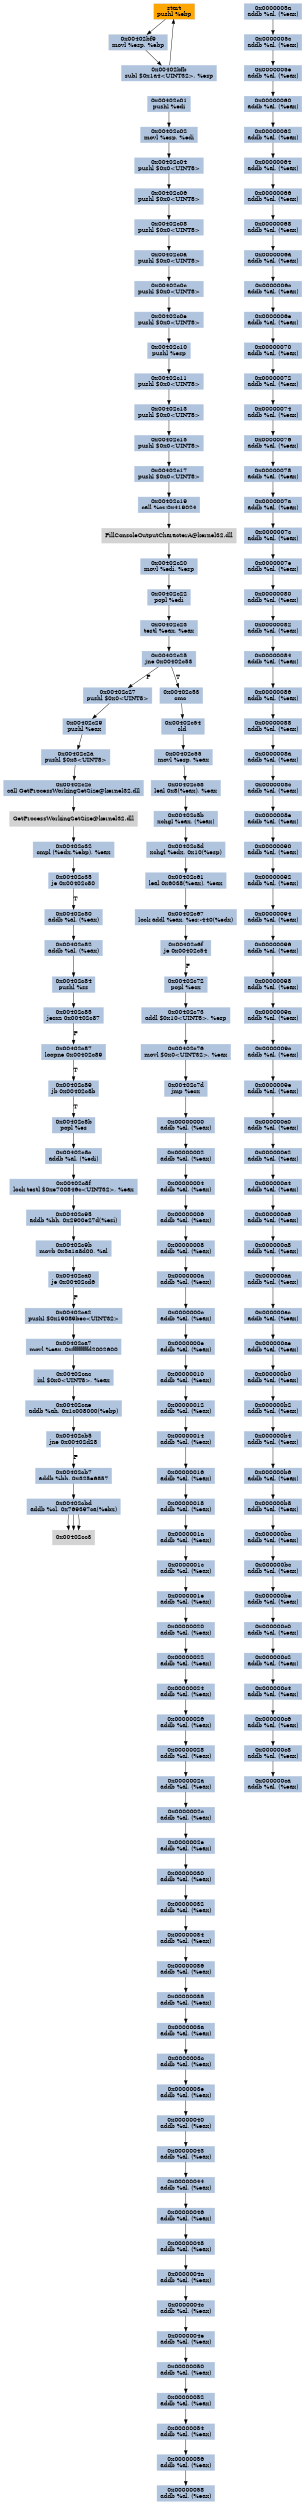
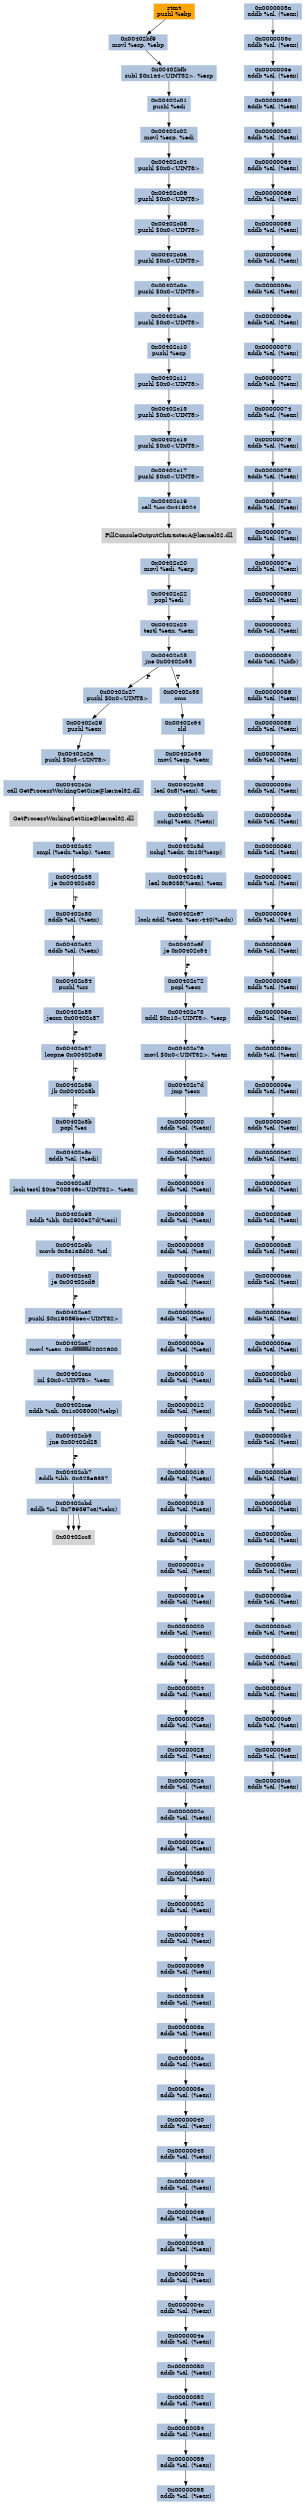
edge "0x00402bfb subl $0x1a4<UINT32>, %esp" -> "start pushl %ebp": now "0x00402bfb subl $0x1a4<UINT32>, %esp" -> "0x00402c01 pushl %edi"
node "0x00000084 addb %al, (%eax)": label "0x00000084 addb %al, (%eax)" -> "0x00000084 addb %al, (%bfb)"
